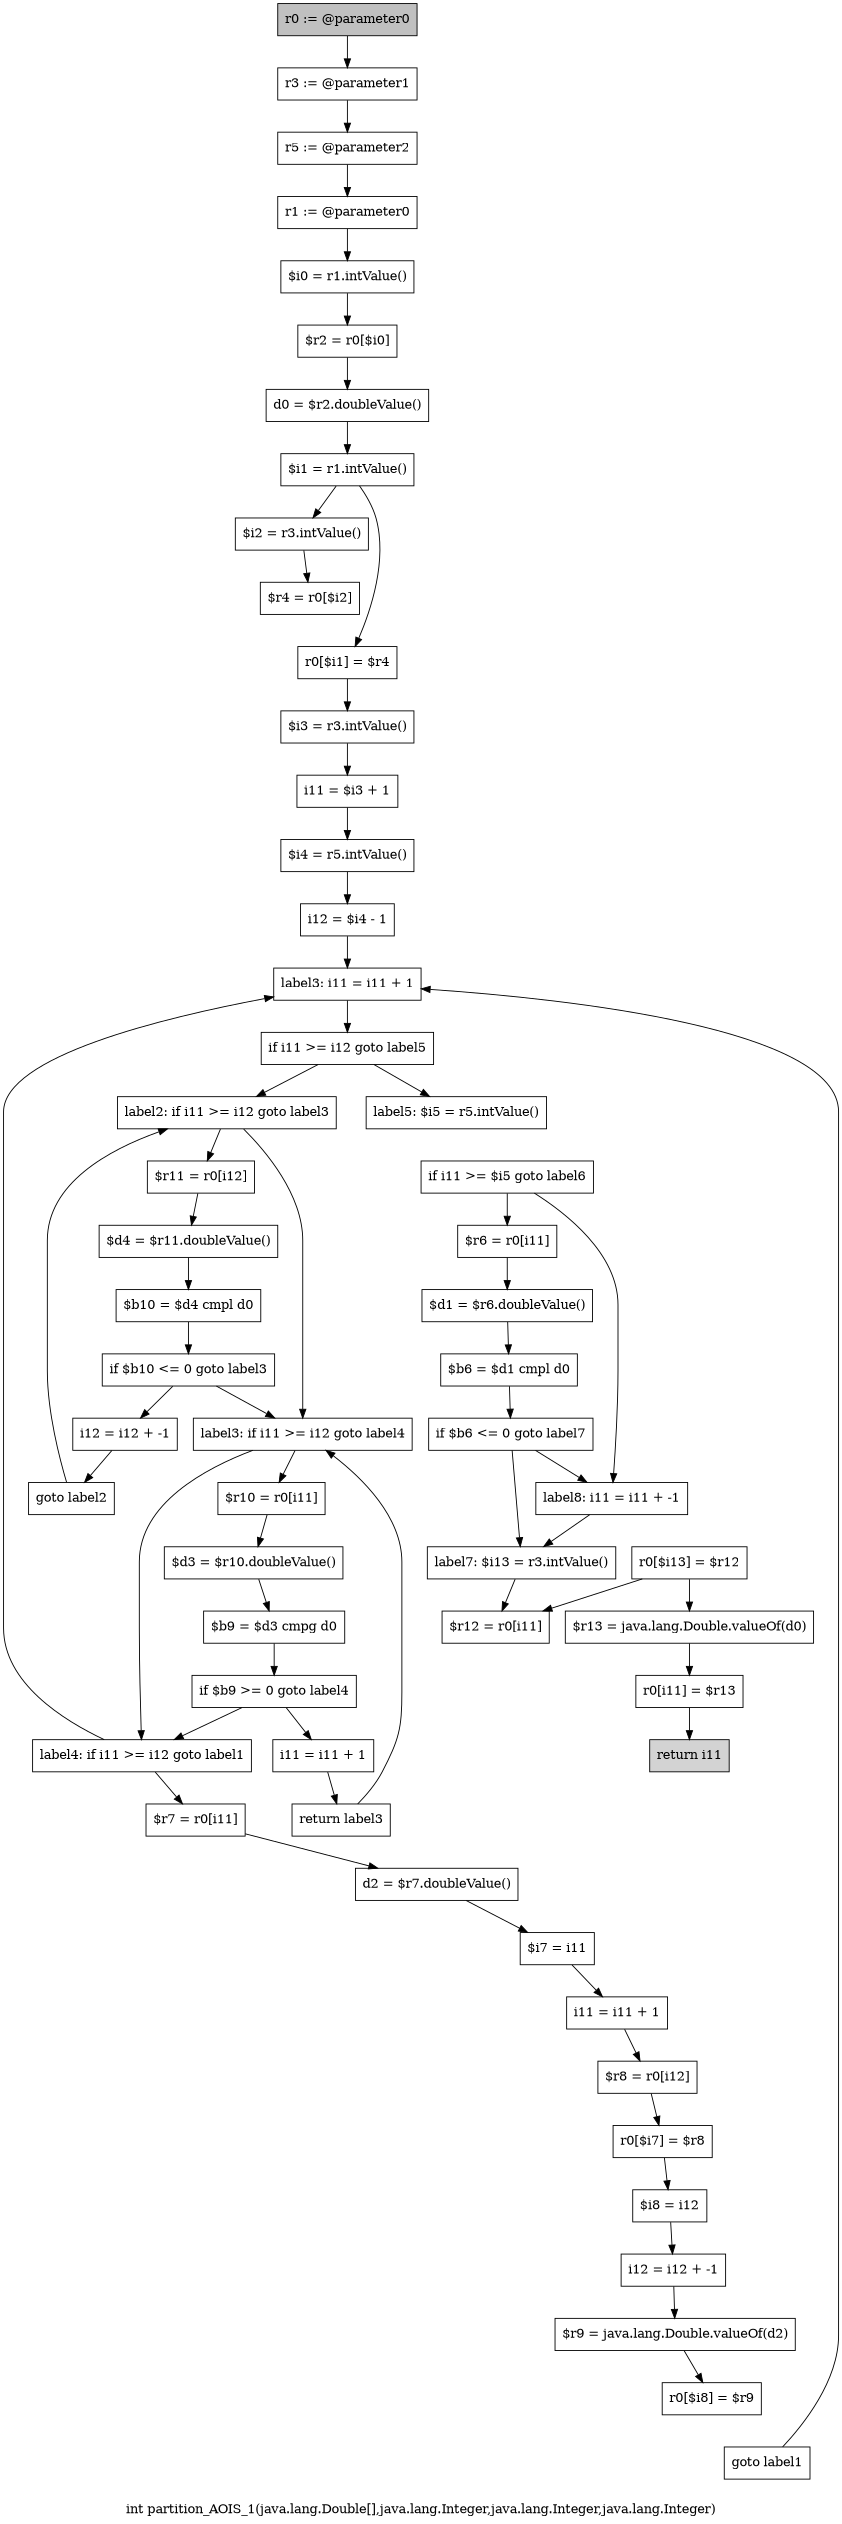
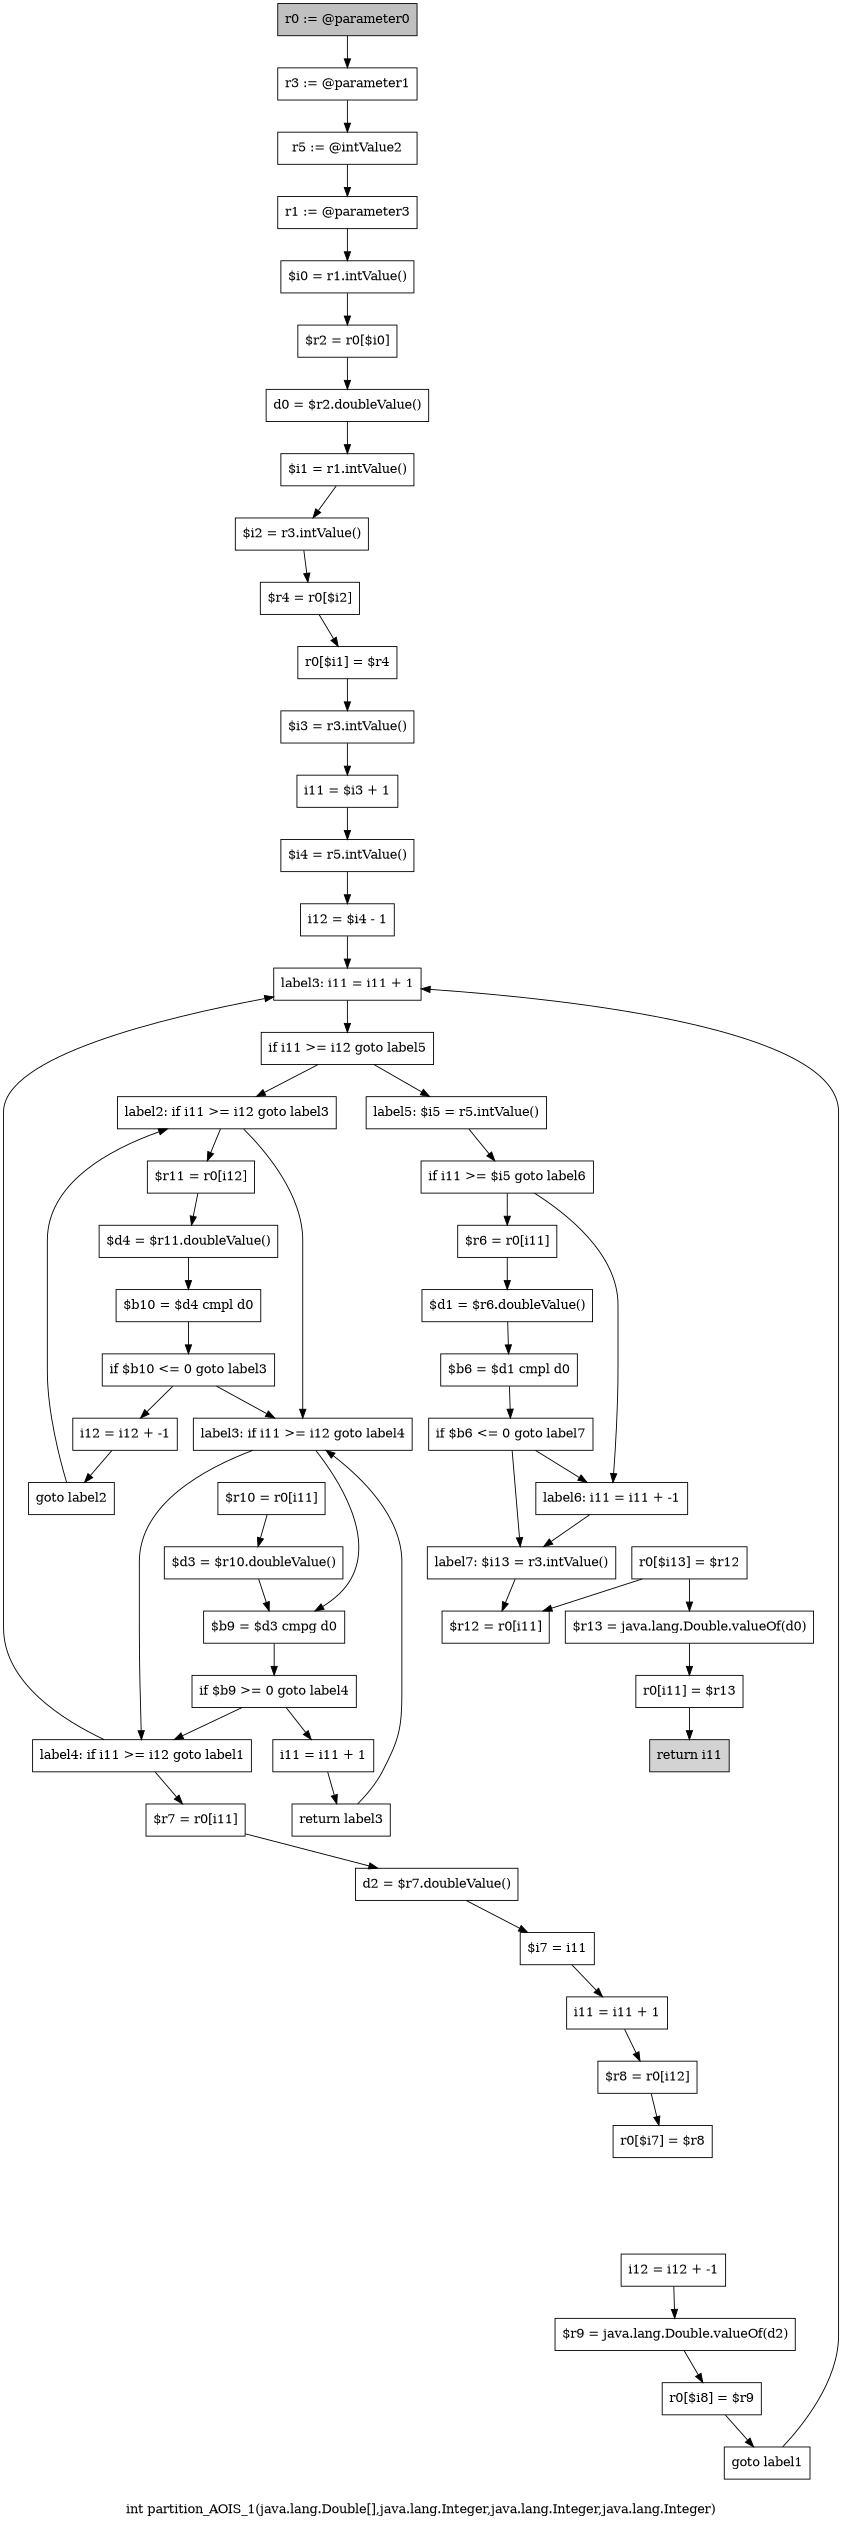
node "r5 := @parameter2": label "r5 := @parameter2" -> "r5 := @intValue2"
node "r1 := @parameter0": label "r1 := @parameter0" -> "r1 := @parameter3"
edge "$i1 = r1.intValue()" -> "r0[$i1] = $r4": now "$r4 = r0[$i2]" -> "r0[$i1] = $r4"
edge "label5: $i5 = r5.intValue()" -> "if i11 >= $i5 goto label6": added
edge "label3: if i11 >= i12 goto label4" -> "$r10 = r0[i11]": now "label3: if i11 >= i12 goto label4" -> "$b9 = $d3 cmpg d0"
node "label8: i11 = i11 + -1": label "label8: i11 = i11 + -1" -> "label6: i11 = i11 + -1"
node "$i8 = i12": removed
edge "r0[$i8] = $r9" -> "goto label1": added
